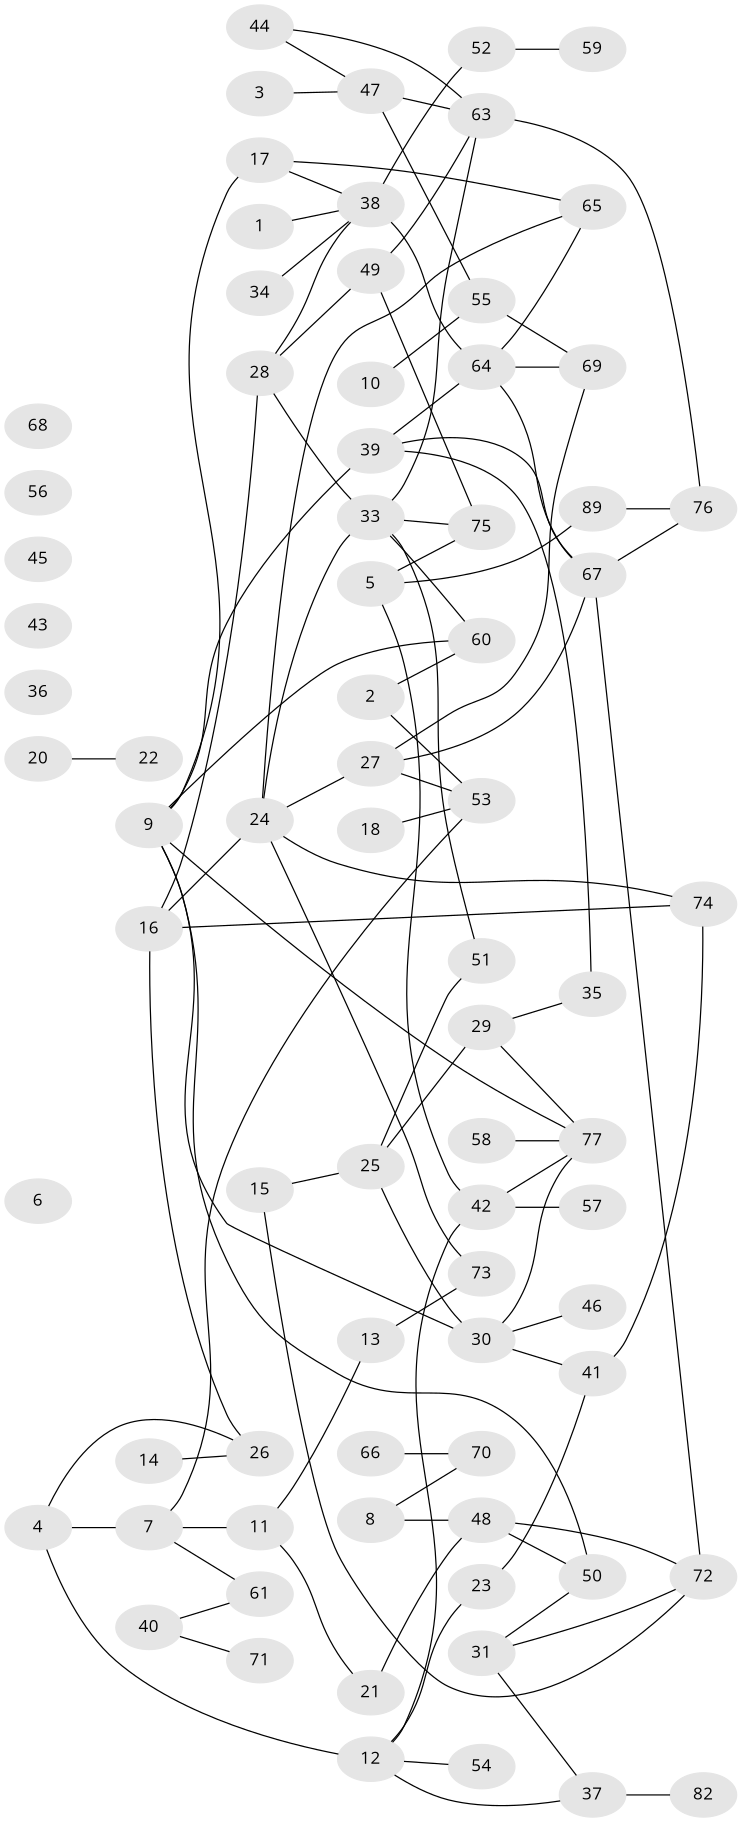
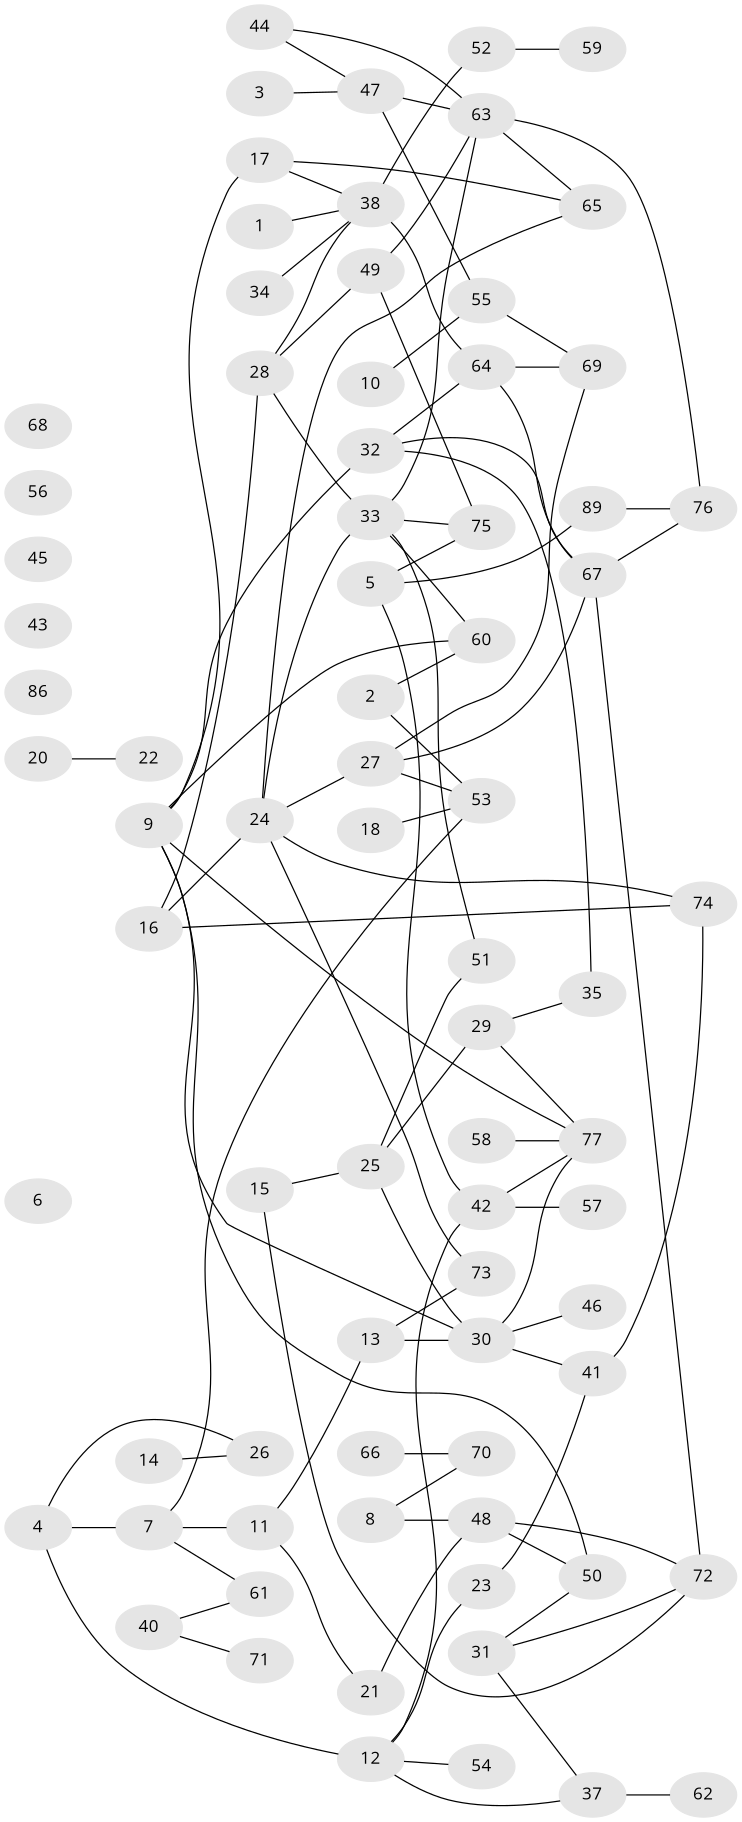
edge "65" -- "64": now "65" -- "63"
node "39": label "39" -> "32"
node "36": label "36" -> "86"
edge "16" -- "26": removed
edge "13" -- "30": added
node "82": label "82" -> "62"
